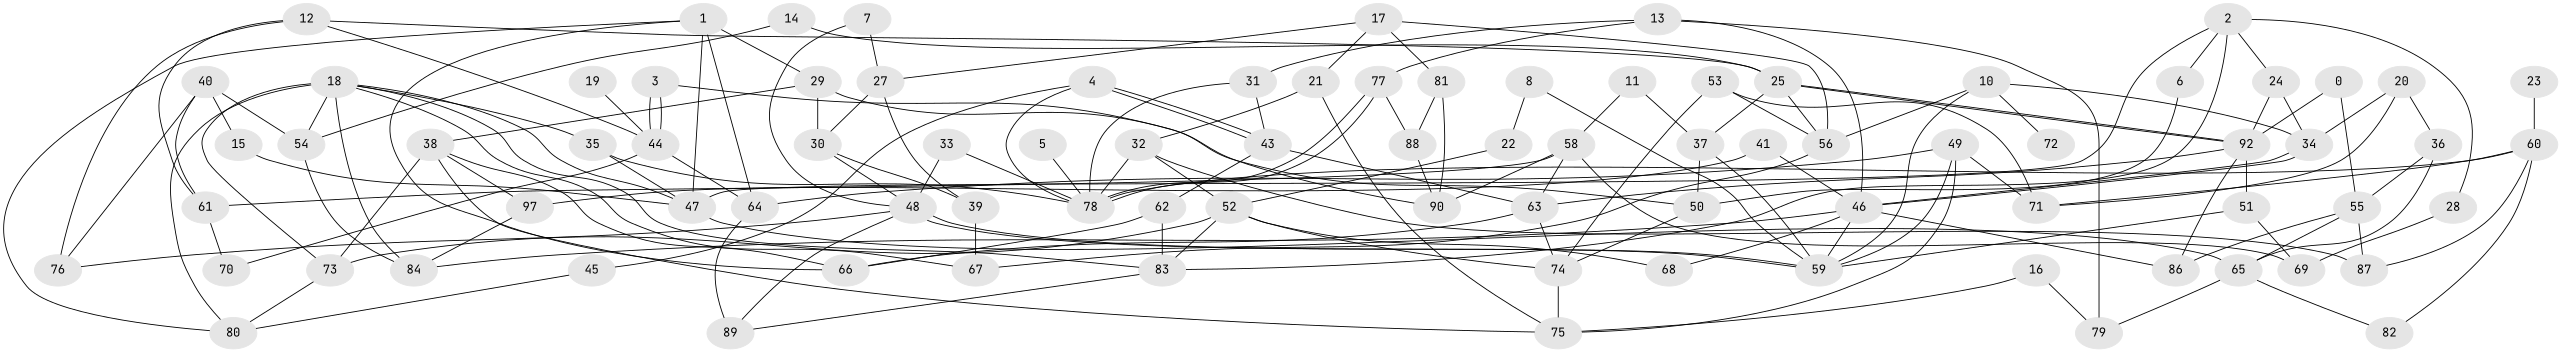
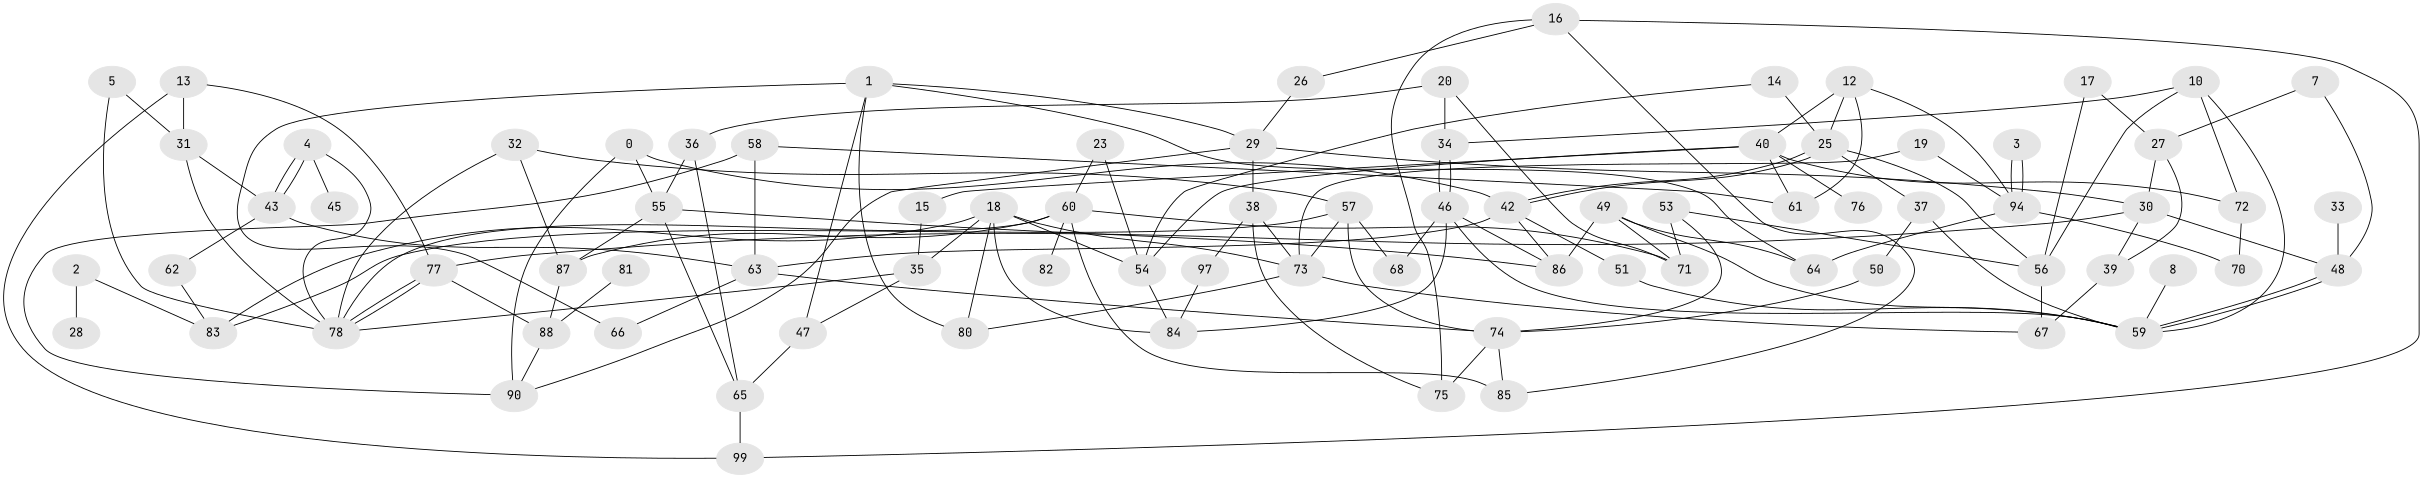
edge "17" -- "81": removed
edge "13" -- "46": removed
node "26": added
node "21": removed
node "11": removed
node "6": removed
node "24": removed
edge "12" -- "76": now "12" -- "40"
edge "3" -- "50": removed
edge "5" -- "31": added
edge "18" -- "47": removed
node "44": label "44" -> "94"
edge "81" -- "90": now "0" -- "90"
node "22": removed
node "41": removed
node "92": label "92" -> "42"
edge "19" -- "73": added
edge "33" -- "78": removed
edge "2" -- "47": removed
edge "40" -- "72": added
edge "15" -- "47": now "15" -- "35"
edge "23" -- "54": added
node "52": label "52" -> "57"
edge "18" -- "67": now "73" -- "67"
edge "38" -- "66": removed
edge "62" -- "66": removed
edge "61" -- "70": now "72" -- "70"
edge "48" -- "76": removed
edge "30" -- "77": added
node "69": removed
edge "49" -- "75": now "49" -- "86"
edge "45" -- "80": removed
edge "65" -- "82": removed
edge "87" -- "88": added
node "89": removed
node "79": label "79" -> "99"
node "85": added
